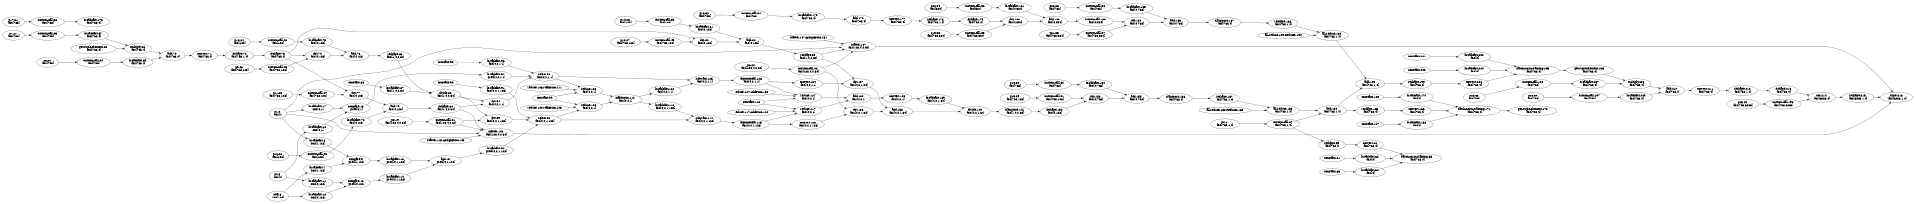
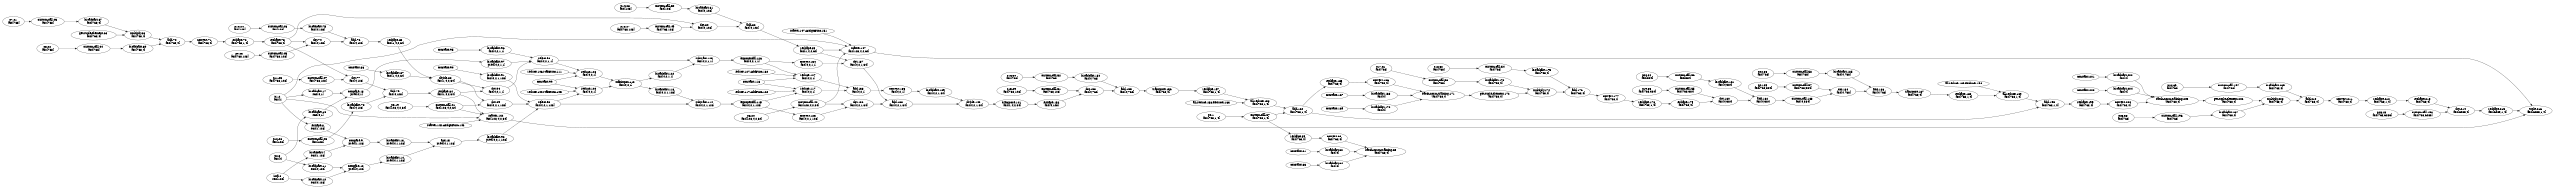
node "multiply.174 f32[768,4]": added
node "broadcast.8 s32[1,128]": label "broadcast.8 s32[1,128]" -> "reshape.8 s32[1,128]"
